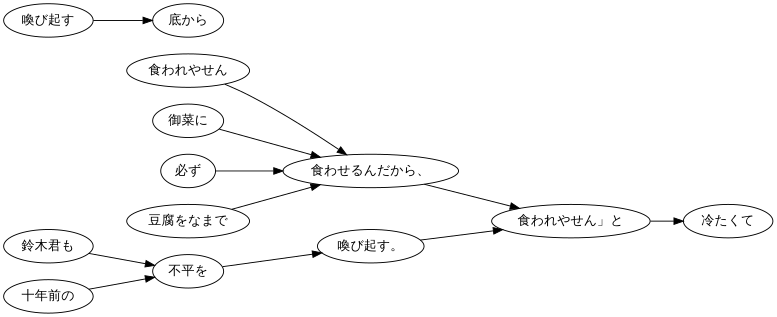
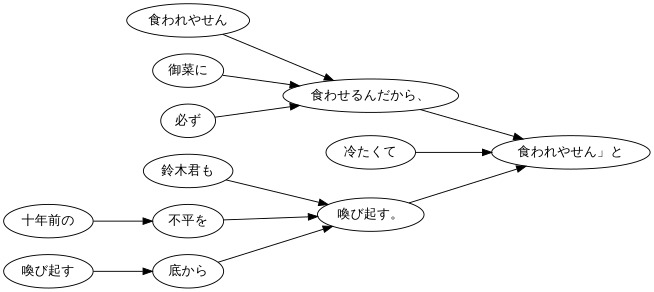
node "豆腐をなまで": removed
edge "食われやせん」と" -> "冷たくて": reversed
edge "底から" -> "喚び起す。": added
edge "鈴木君も" -> "不平を": now "鈴木君も" -> "喚び起す。"
